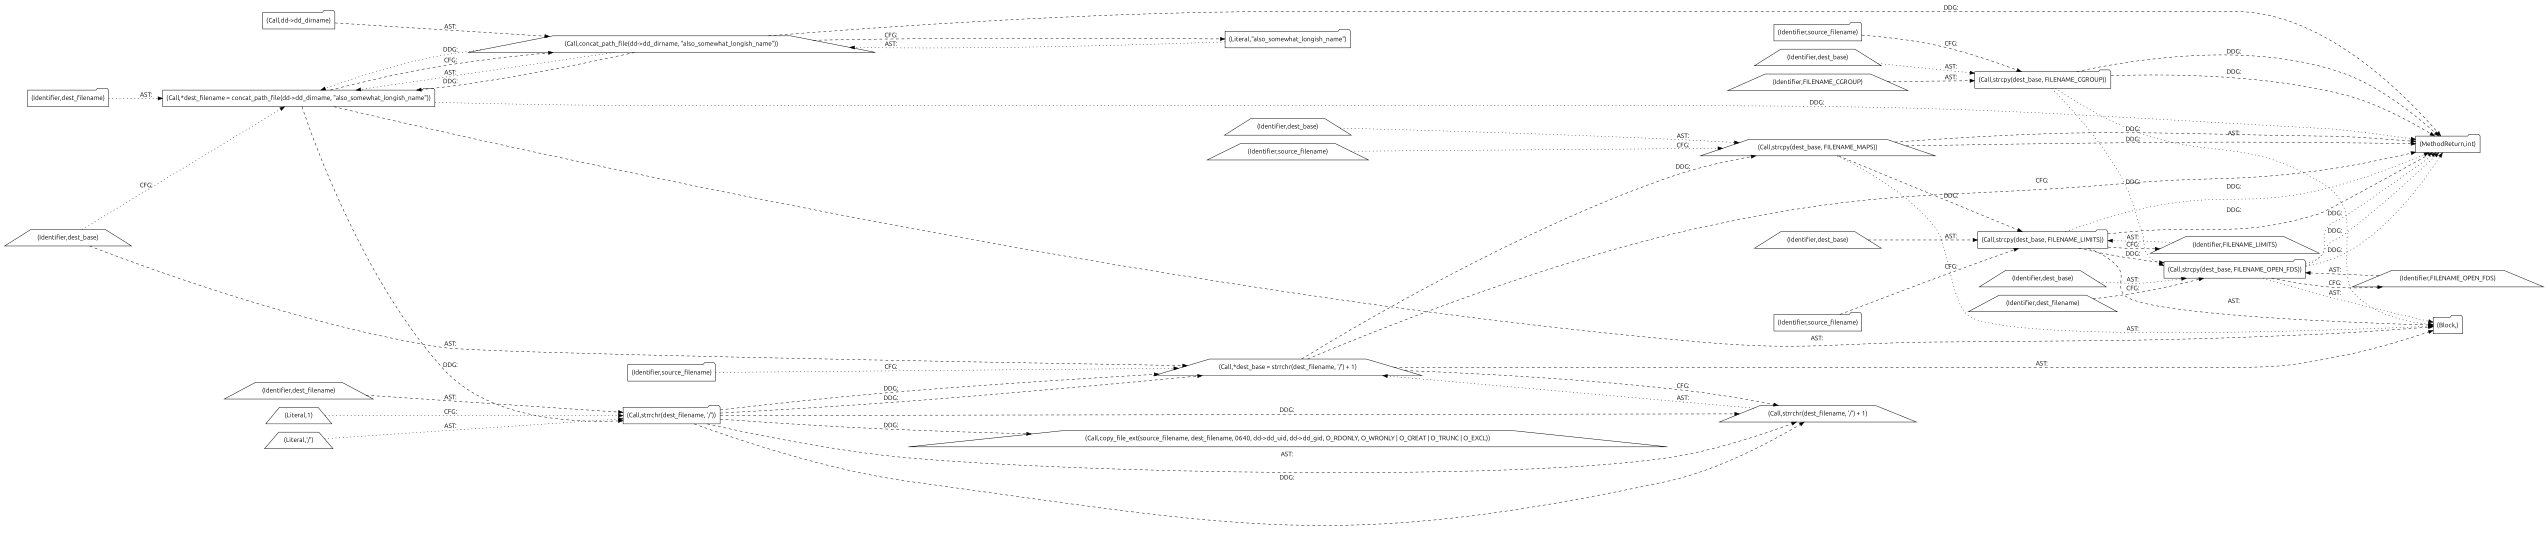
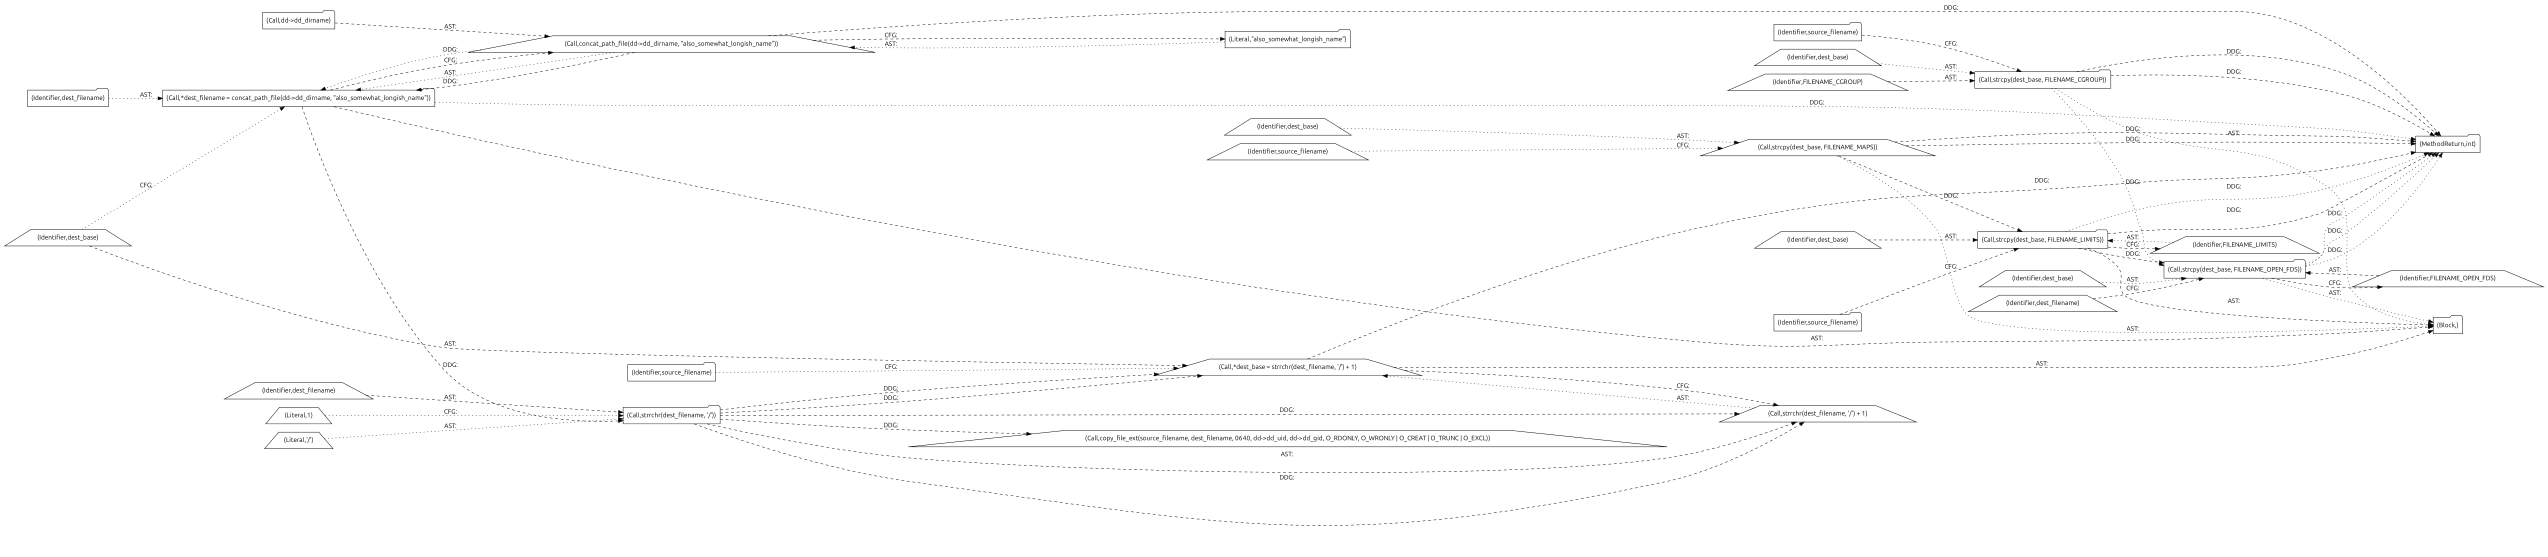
edge "(Call,*dest_base = strrchr(dest_filename, '/') + 1)" -> "(MethodReturn,int)": label "CFG: " -> "DDG: "
edge "(Call,*dest_base = strrchr(dest_filename, '/') + 1)" -> "(Call,strcpy(dest_base, FILENAME_MAPS))": removed, label "DDG:"
